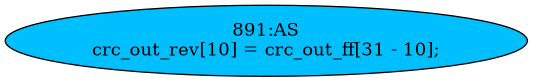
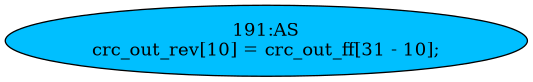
node "891:AS crc_out_rev[10] = crc_out_ff[31 - 10];": label "891:AS crc_out_rev[10] = crc_out_ff[31 - 10];" -> "191:AS crc_out_rev[10] = crc_out_ff[31 - 10];"
